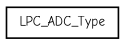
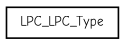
node "LPC_ADC_Type": label "LPC_ADC_Type" -> "LPC_LPC_Type"
